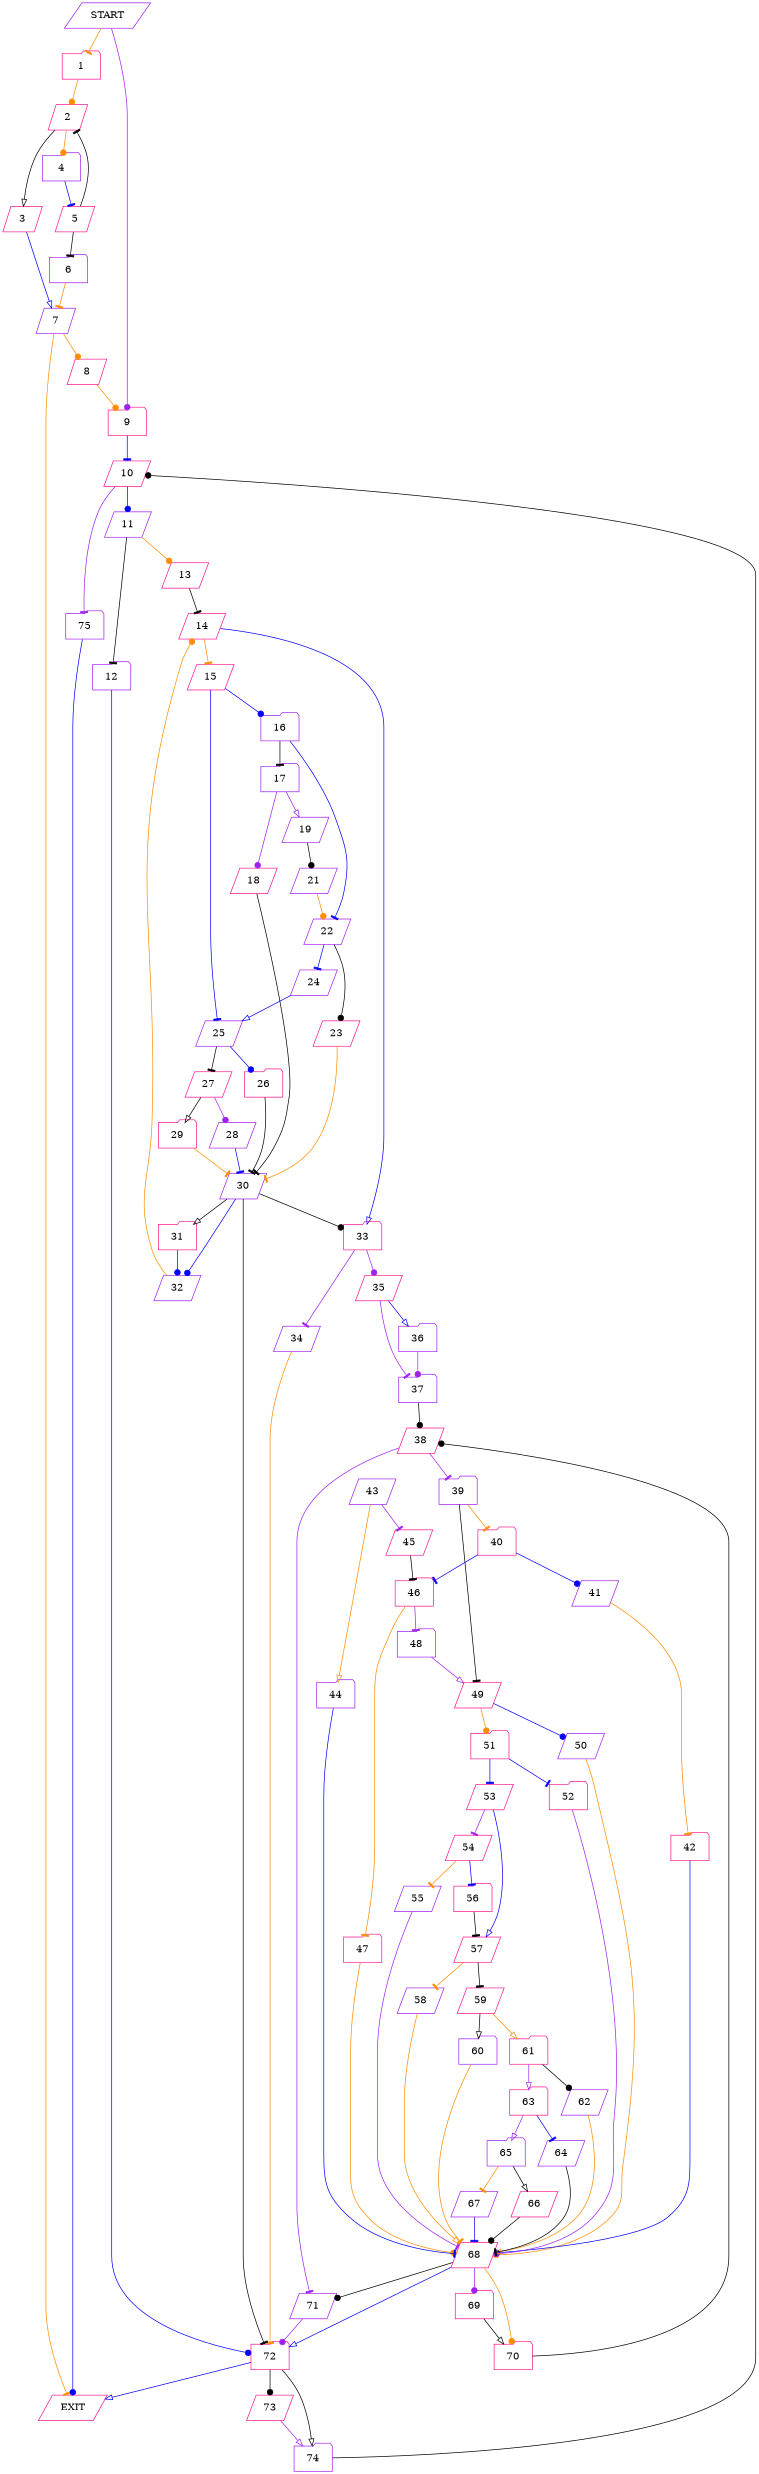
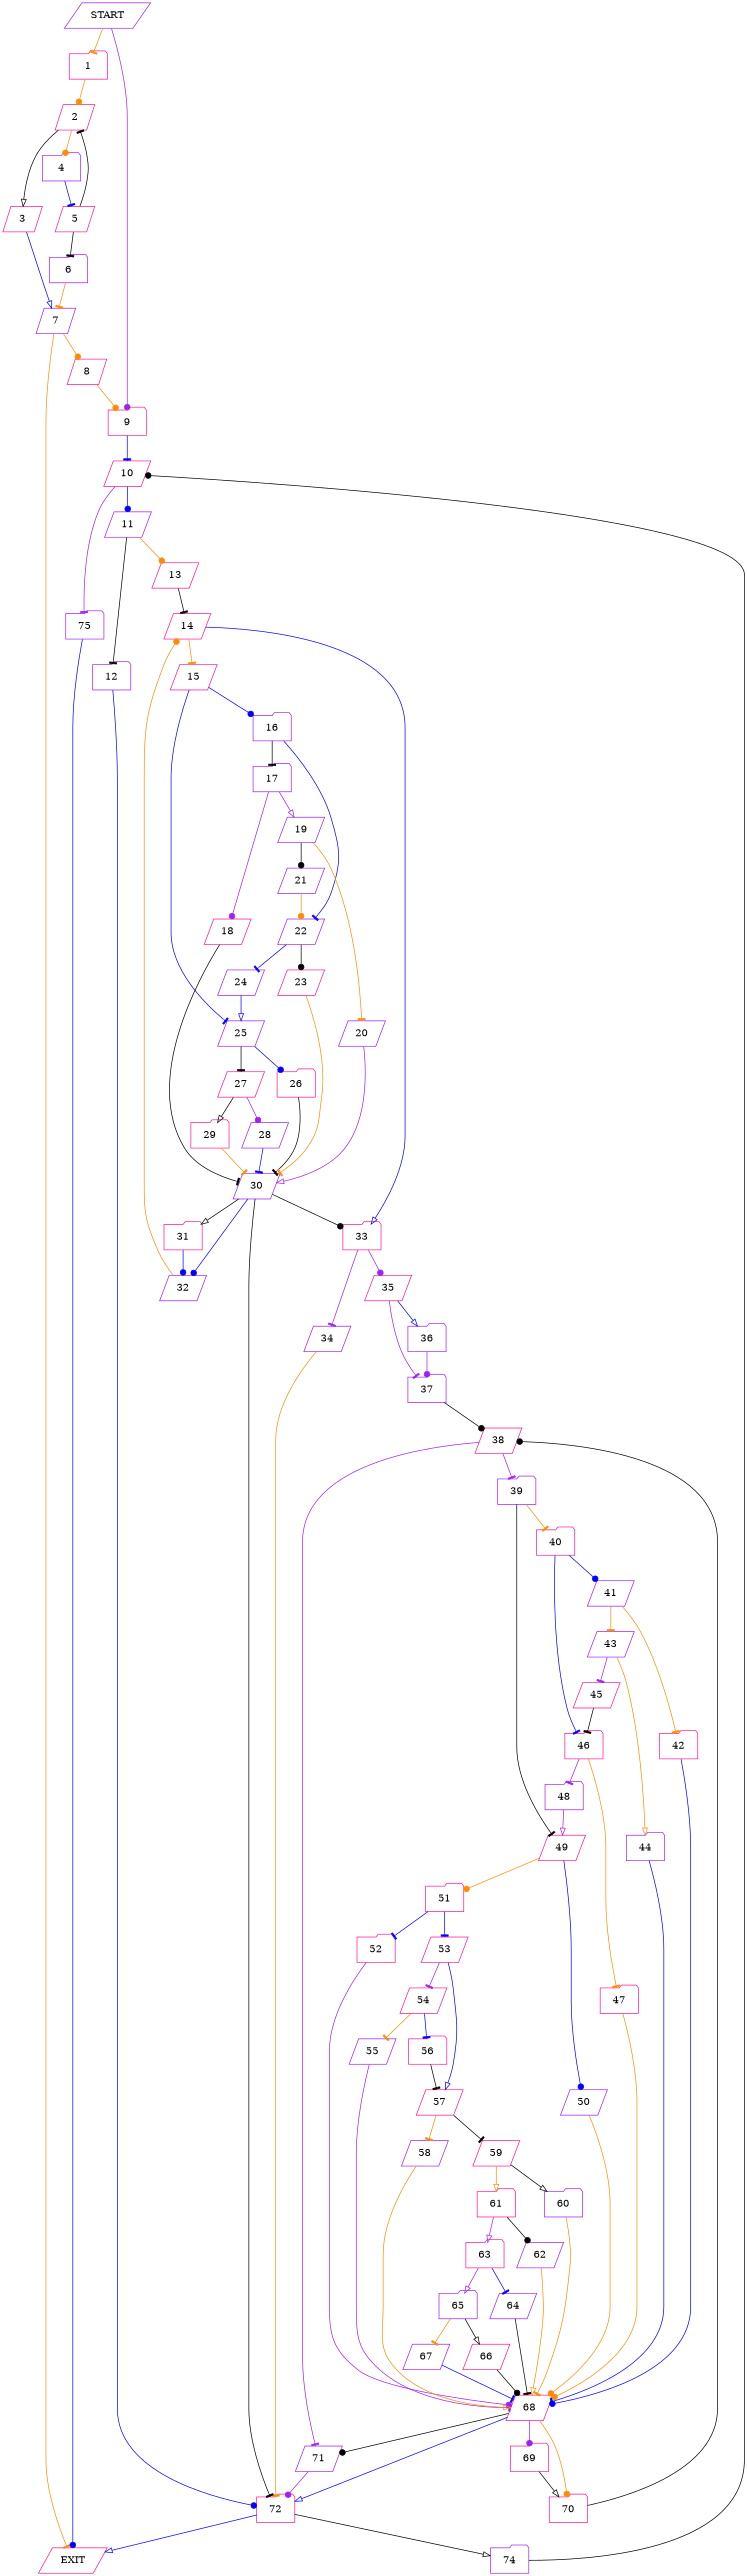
node "20": added
edge "41" -> "43": added
node "73": removed
